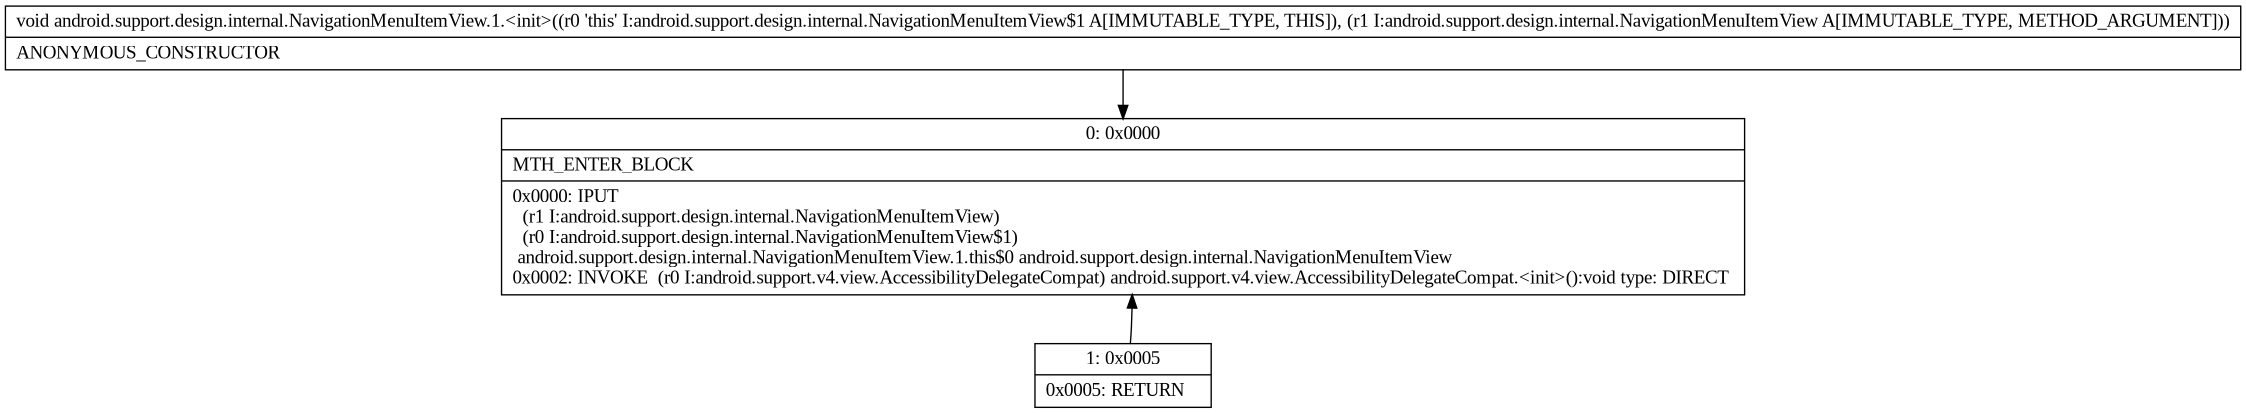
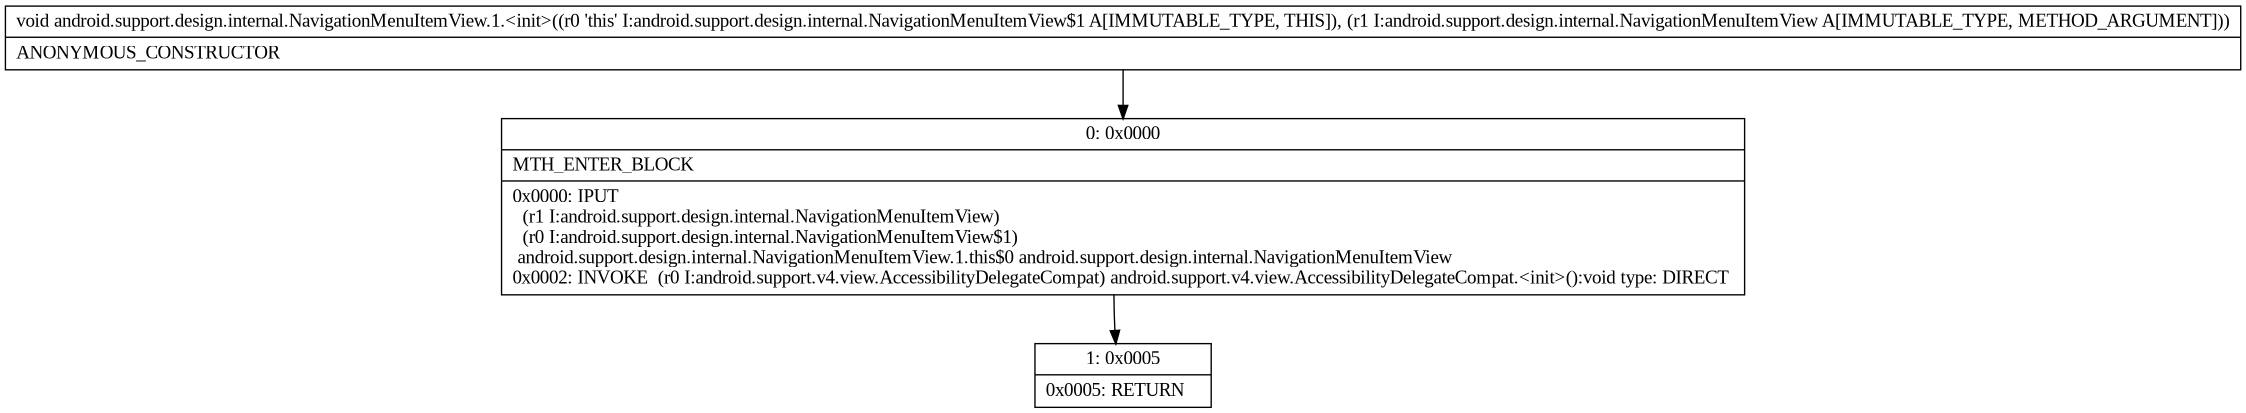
edge "1: 0x0005" -> "0: 0x0000": reversed
